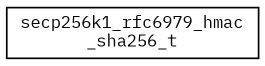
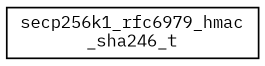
node "secp256k1_rfc6979_hmac _sha256_t": label "secp256k1_rfc6979_hmac _sha256_t" -> "secp256k1_rfc6979_hmac _sha246_t"
